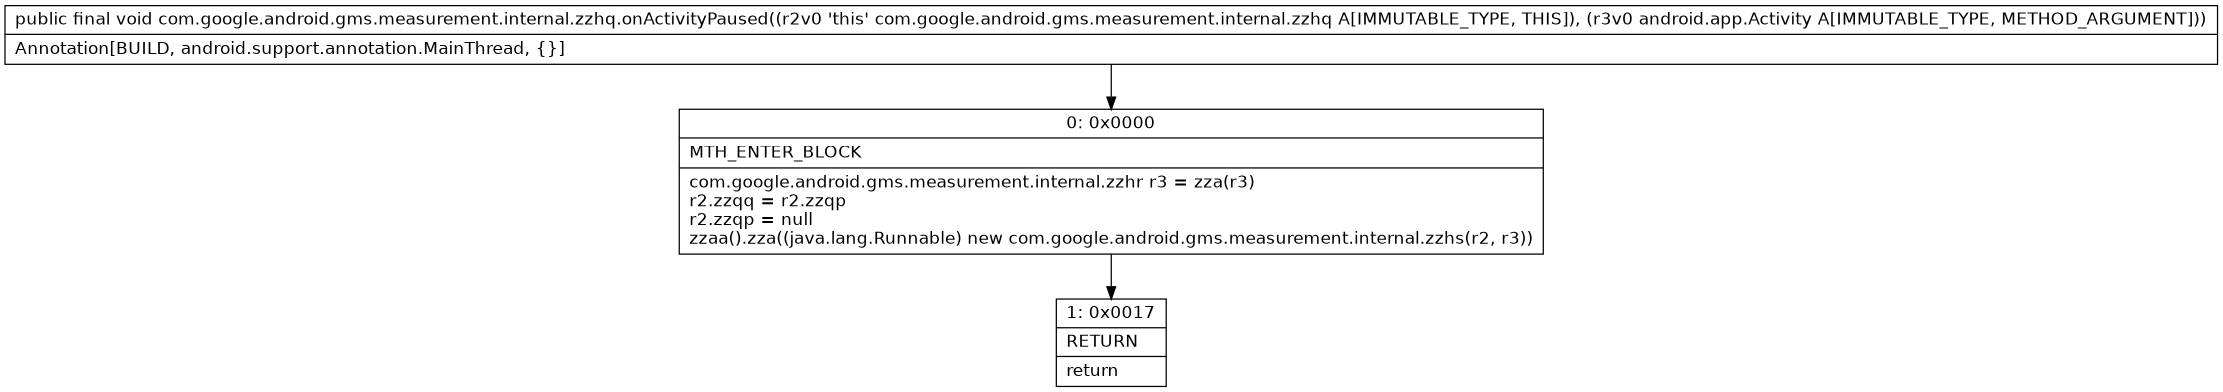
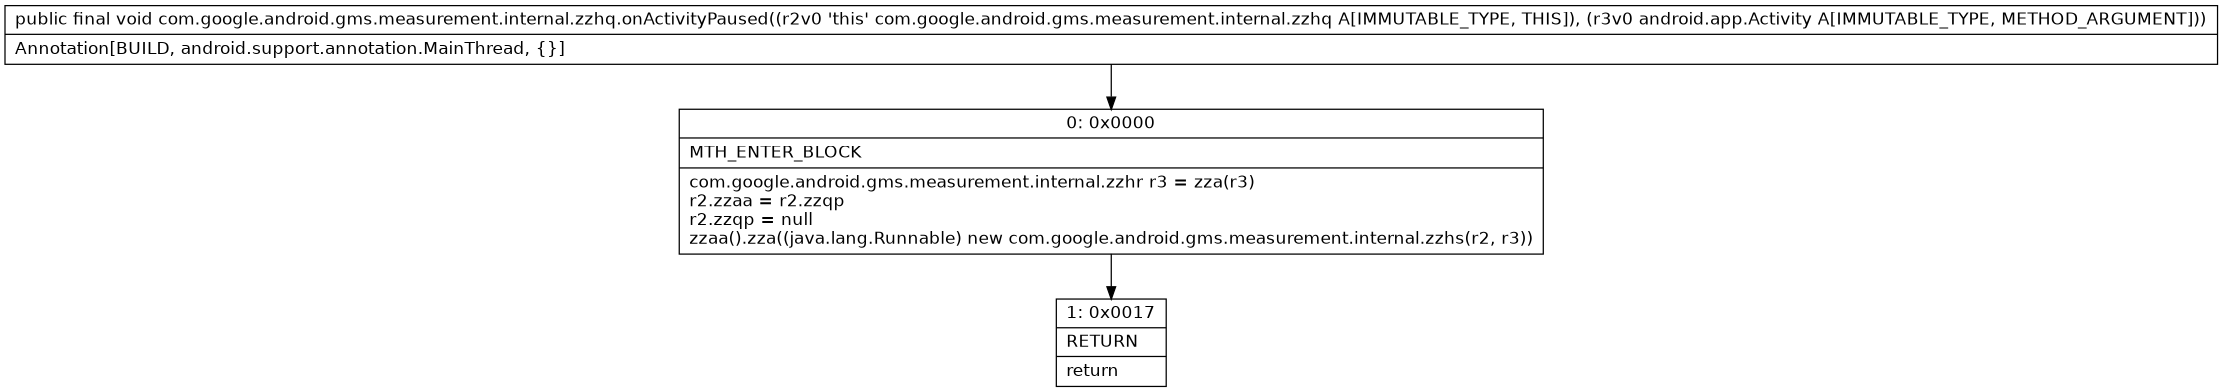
node "0: 0x0000": text "r2.zzqq = r2.zzqp" -> "r2.zzaa = r2.zzqp"
